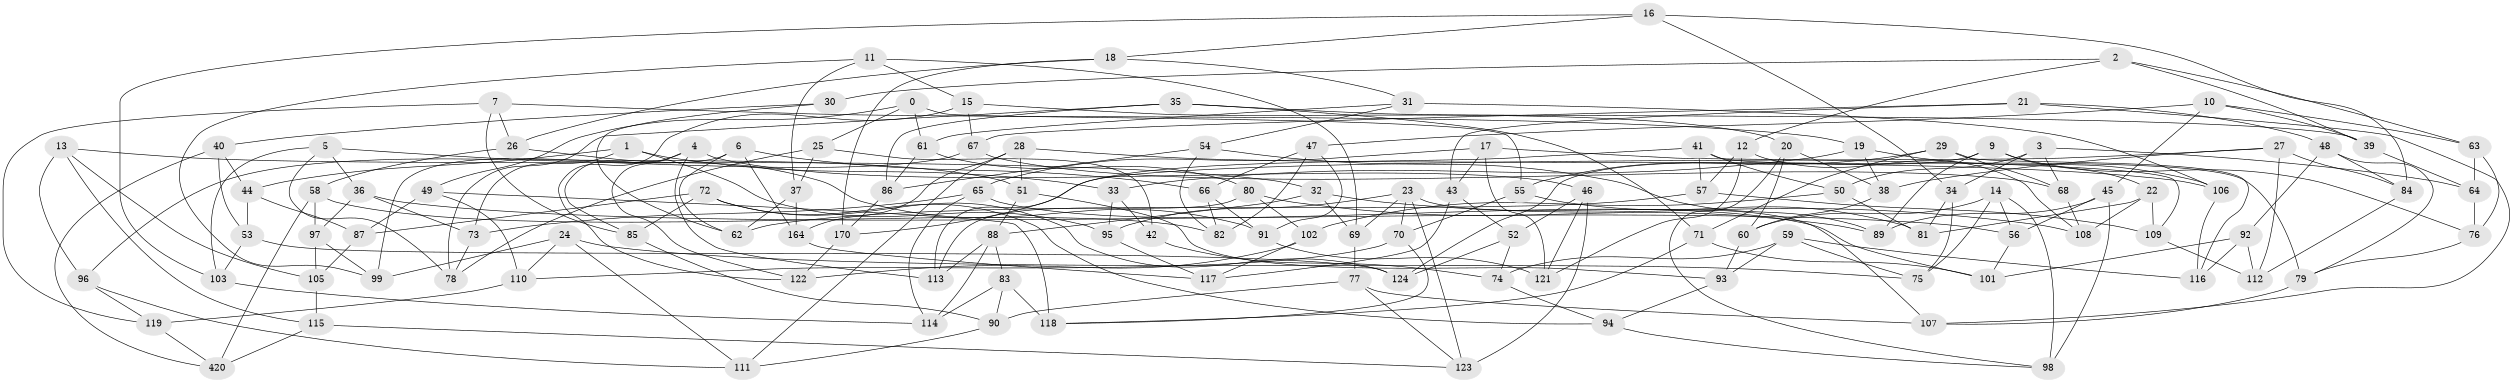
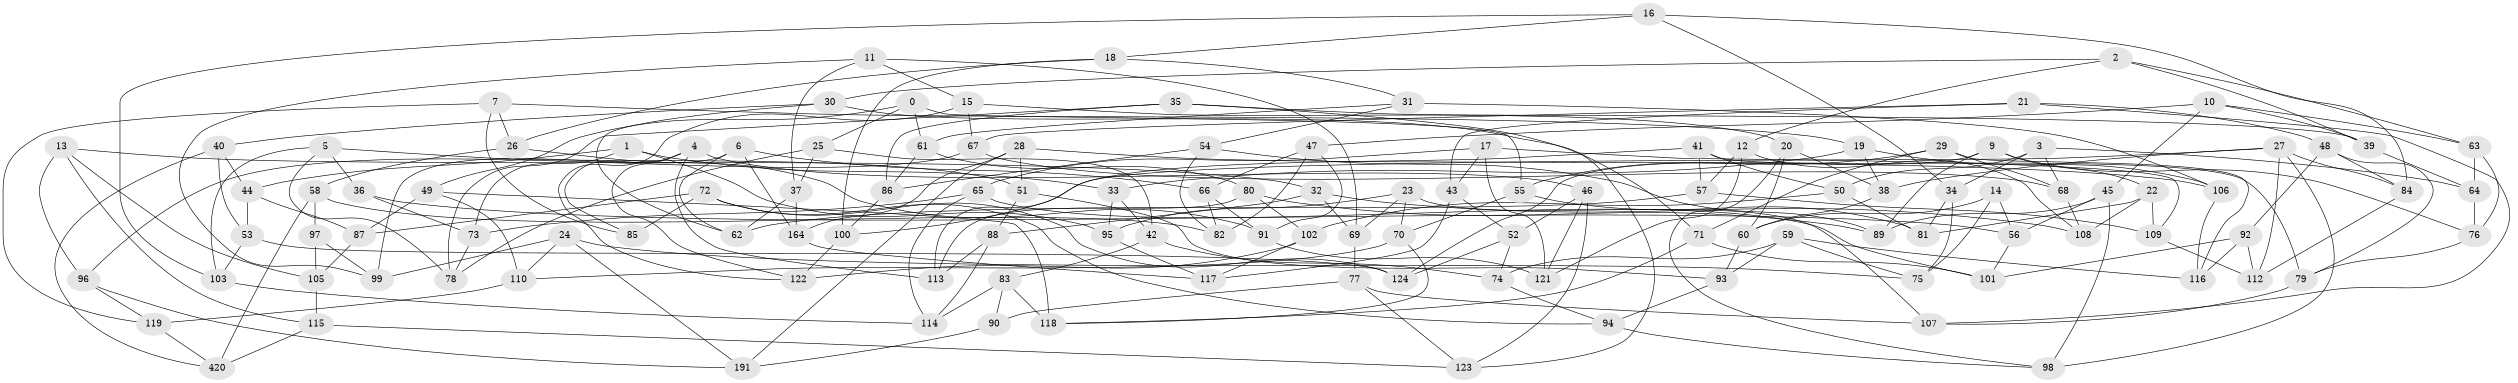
edge "36" -- "97": removed
node "170": label "170" -> "100"
edge "88" -- "83": now "42" -- "83"
edge "14" -- "98": now "27" -- "98"
edge "23" -- "123": now "30" -- "123"
edge "85" -- "90": removed
node "111": label "111" -> "191"
